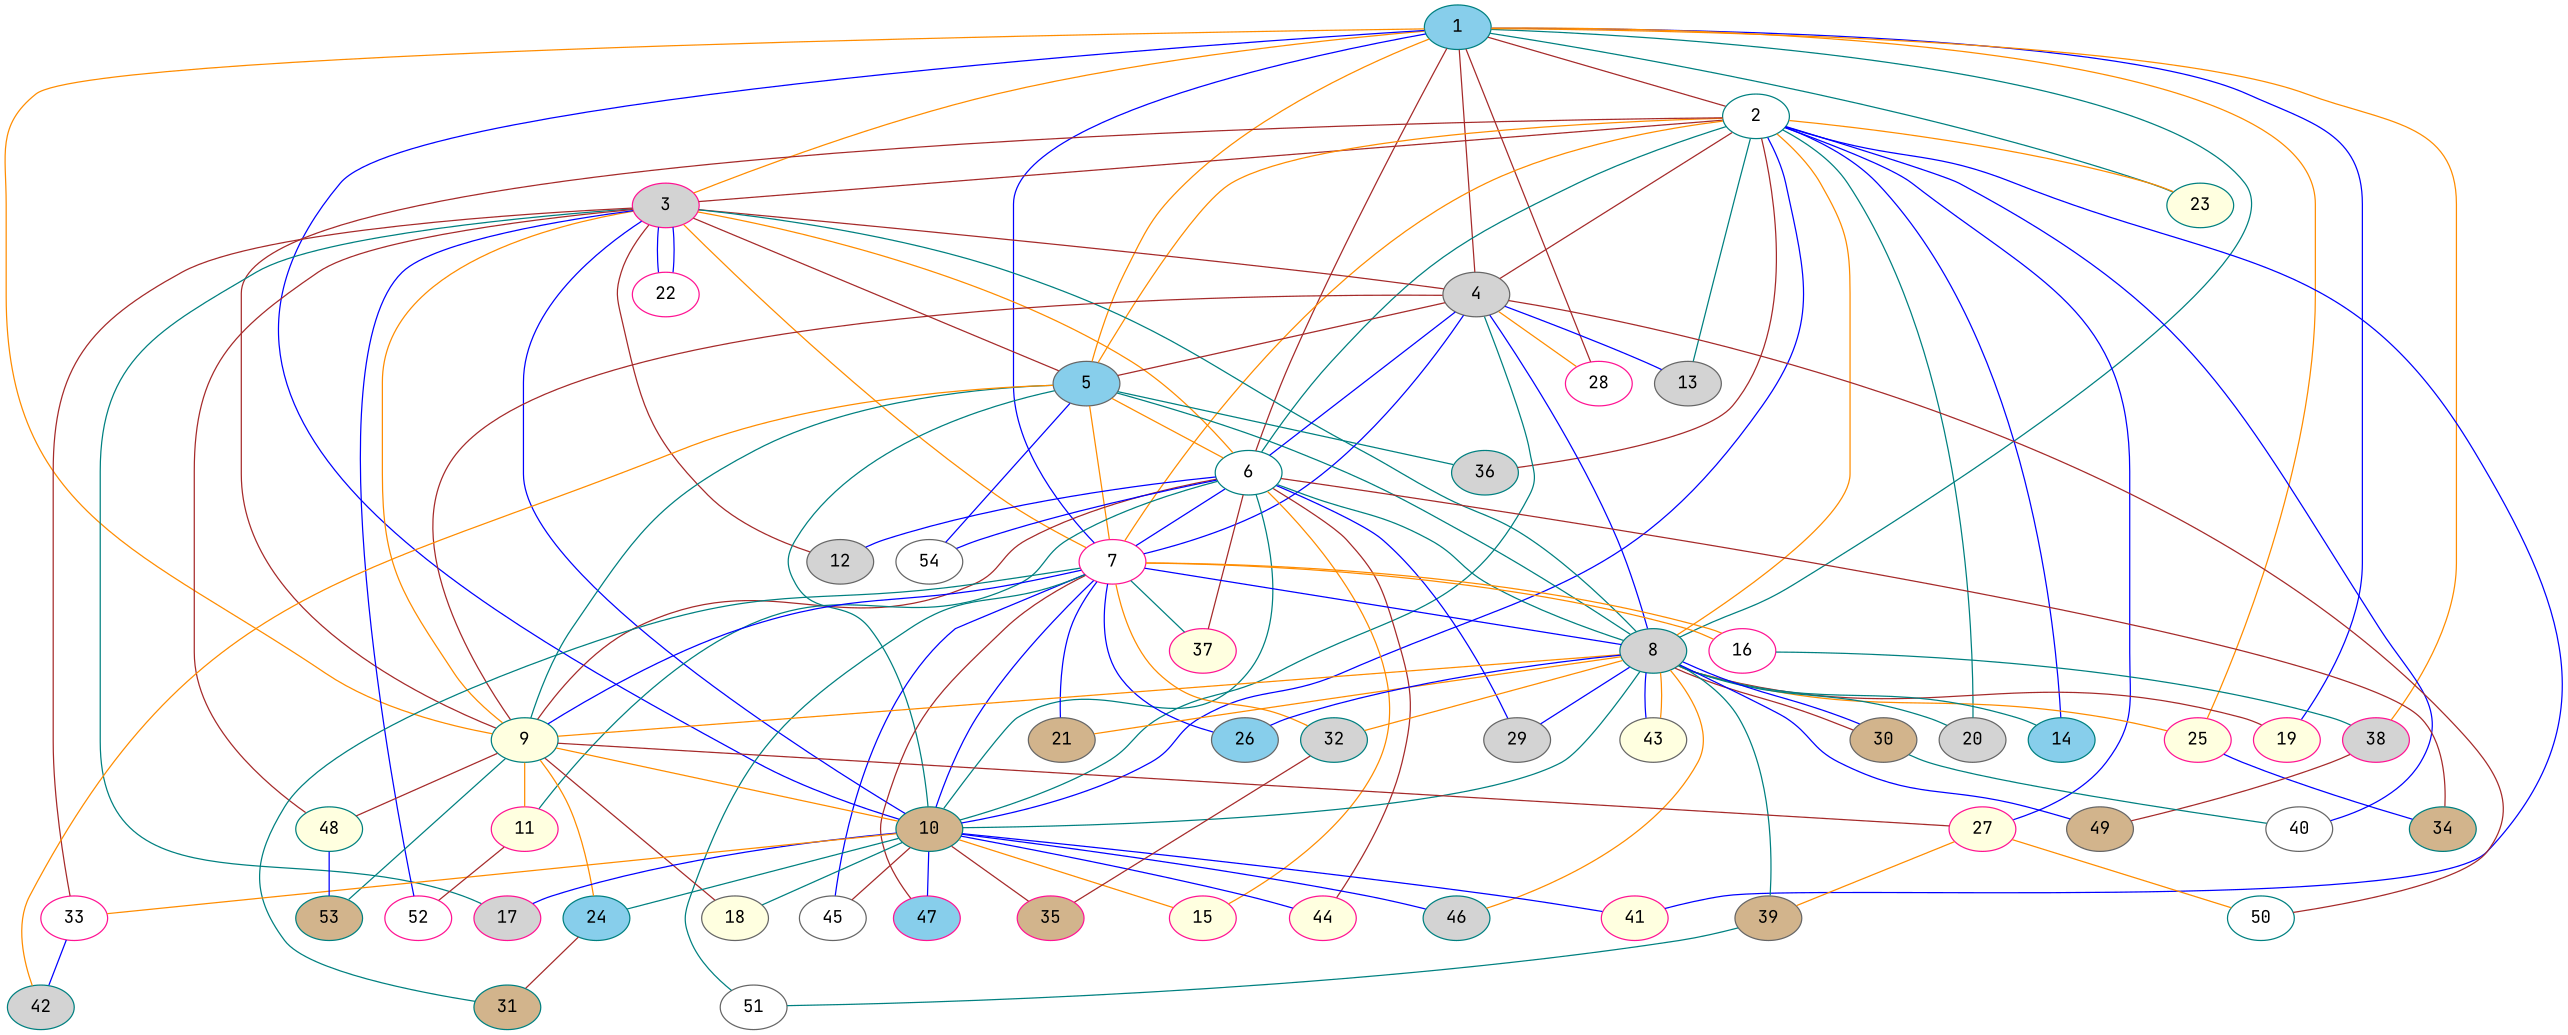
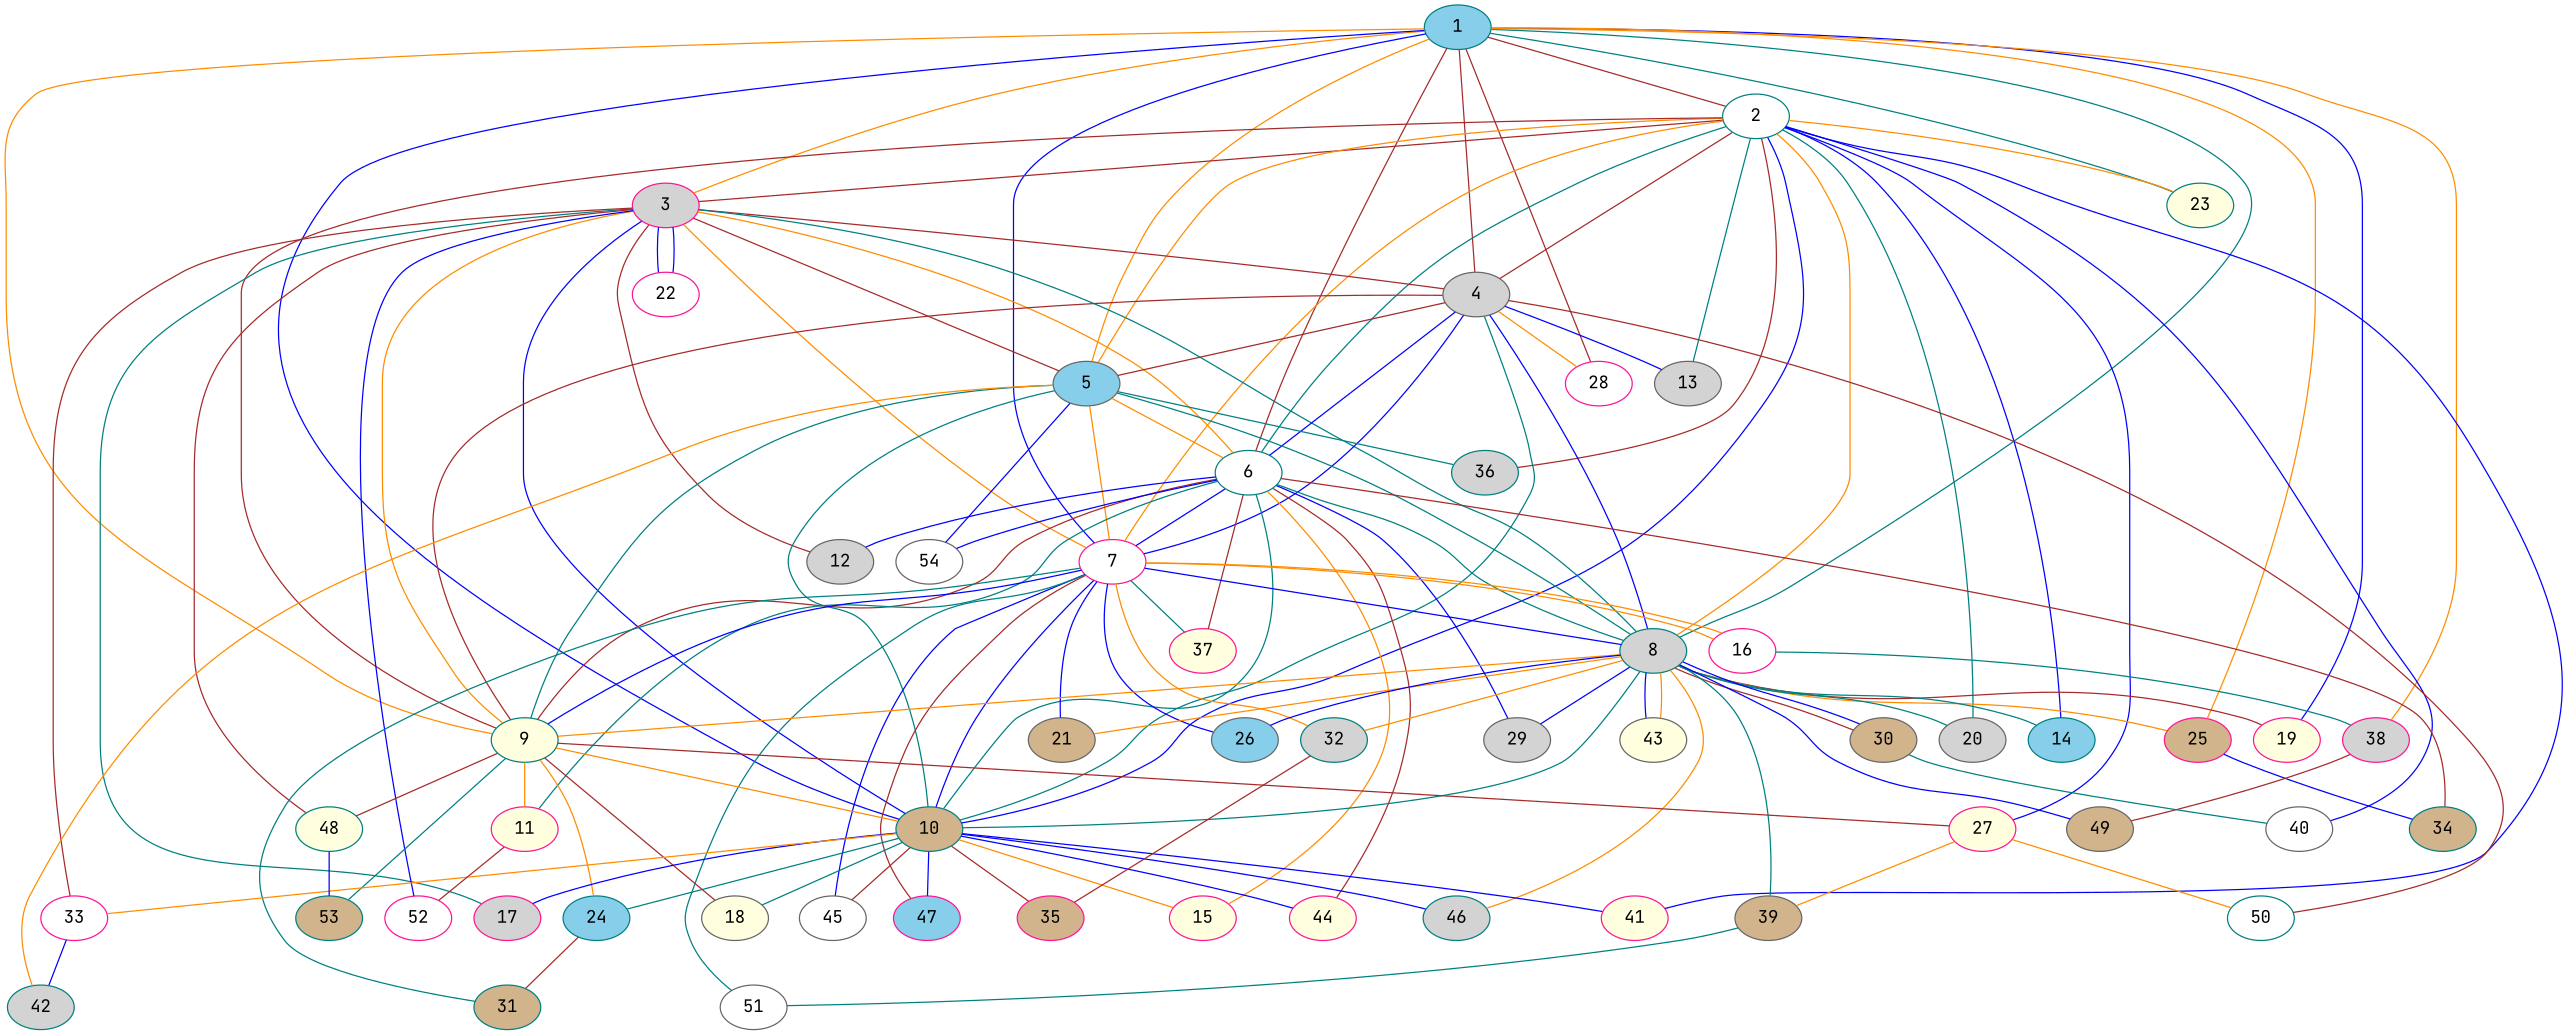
node "25": fillcolor lightyellow -> tan
